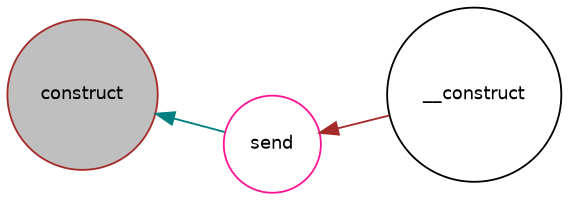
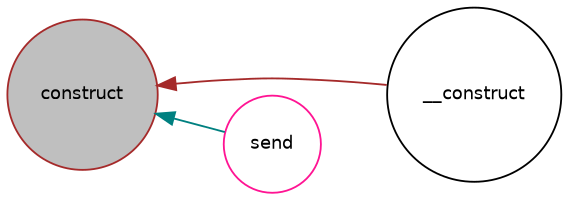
edge "__construct" -> "send": now "__construct" -> "construct"
